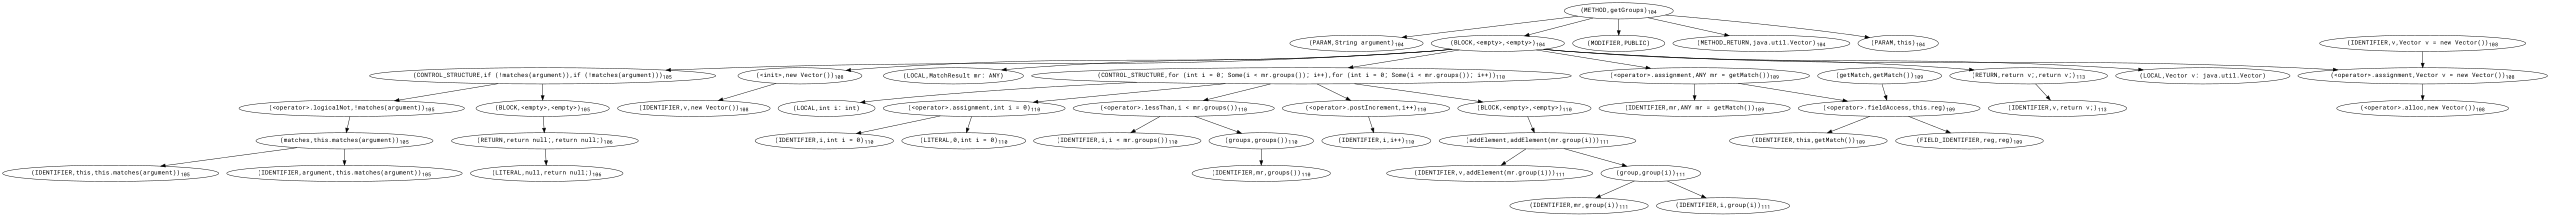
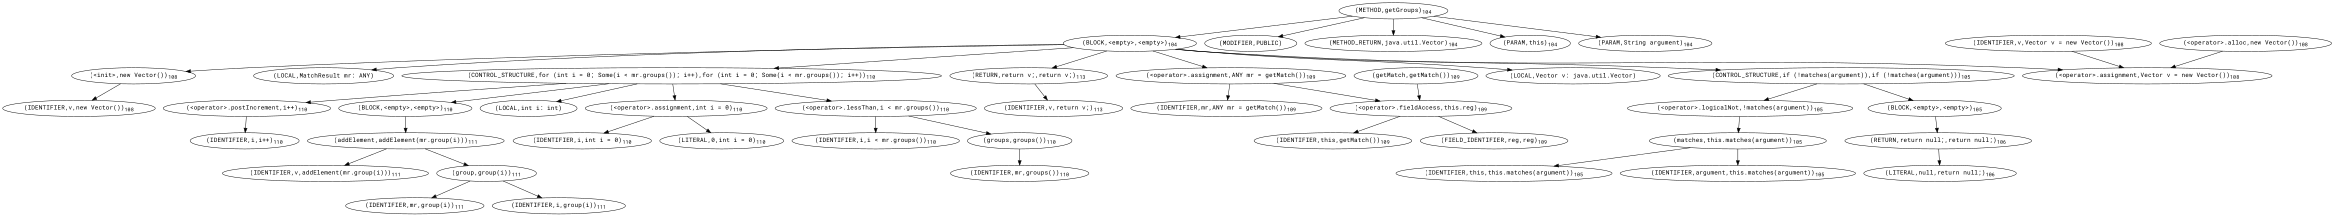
edge "(<operator>.assignment,Vector v = new Vector())" -> "(<operator>.alloc,new Vector())": reversed
